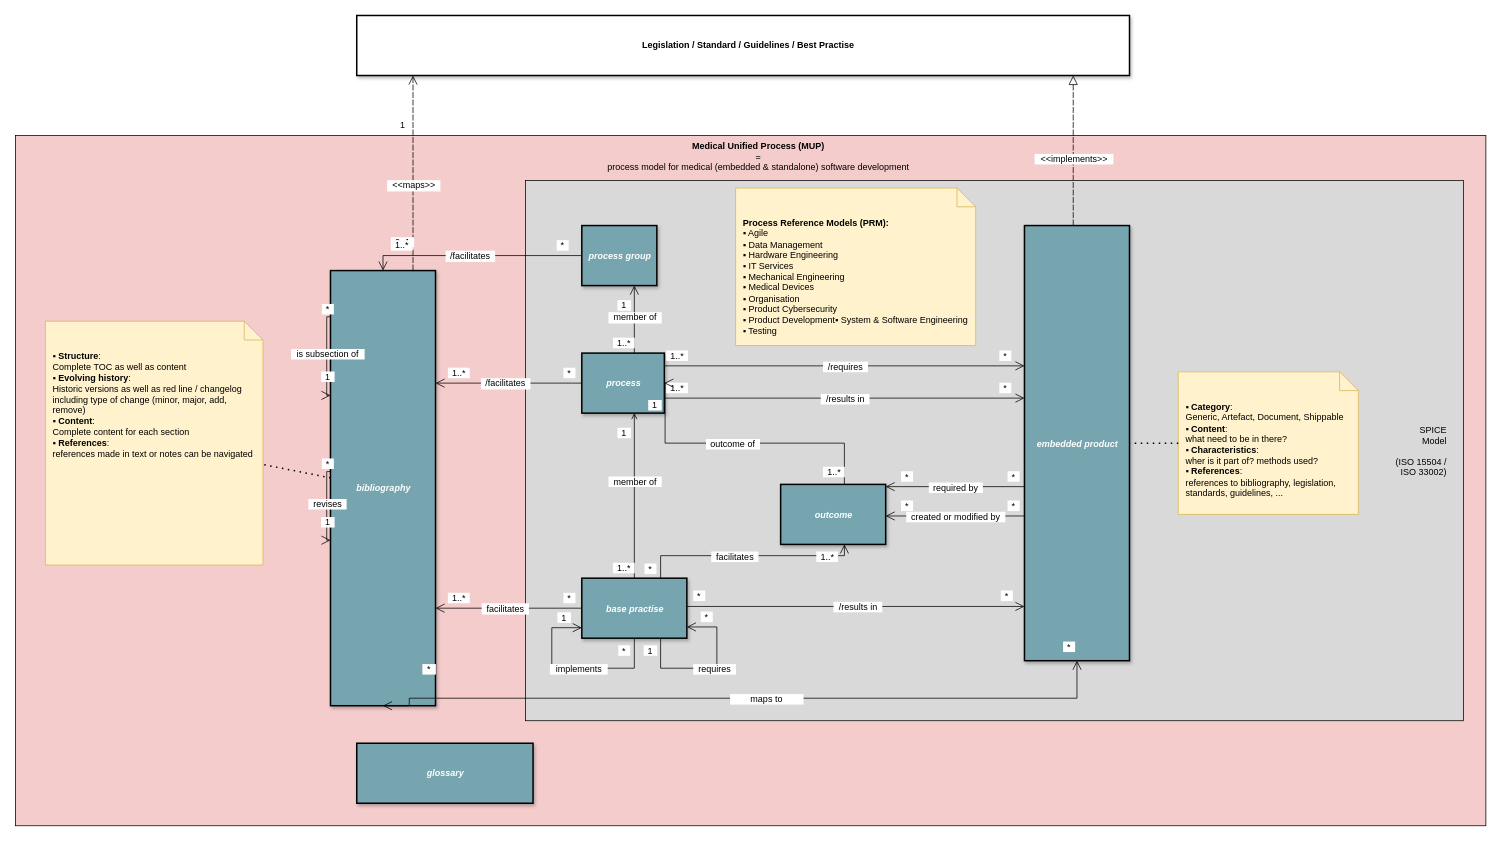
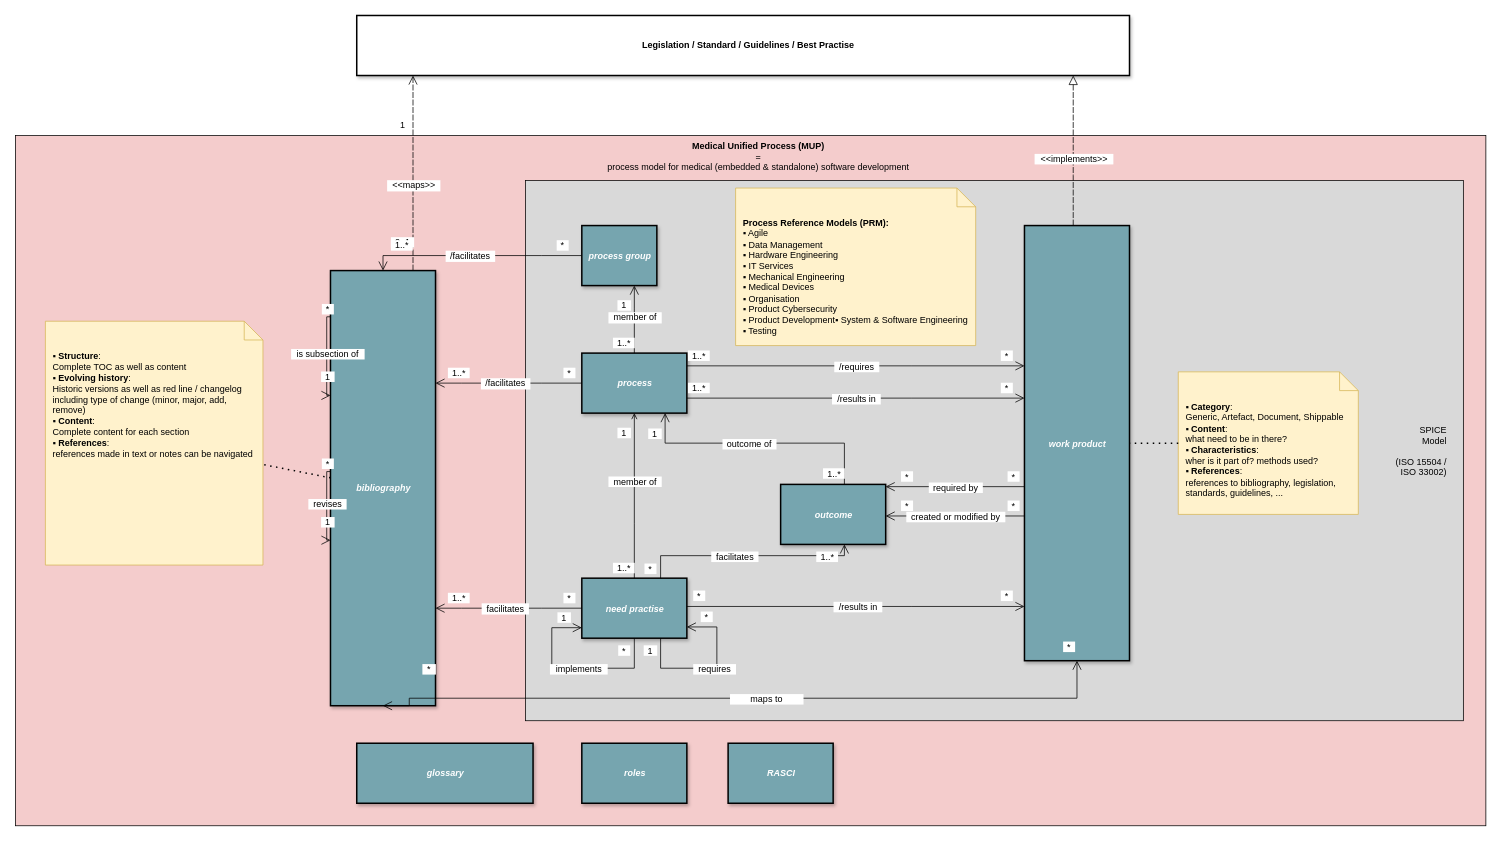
node "process": size 83x60 -> 105x60
node "embedded product": label "embedded product" -> "work product"
node "base practise": label "base practise" -> "need practise"
node "roles": added
node "RASCI": added
